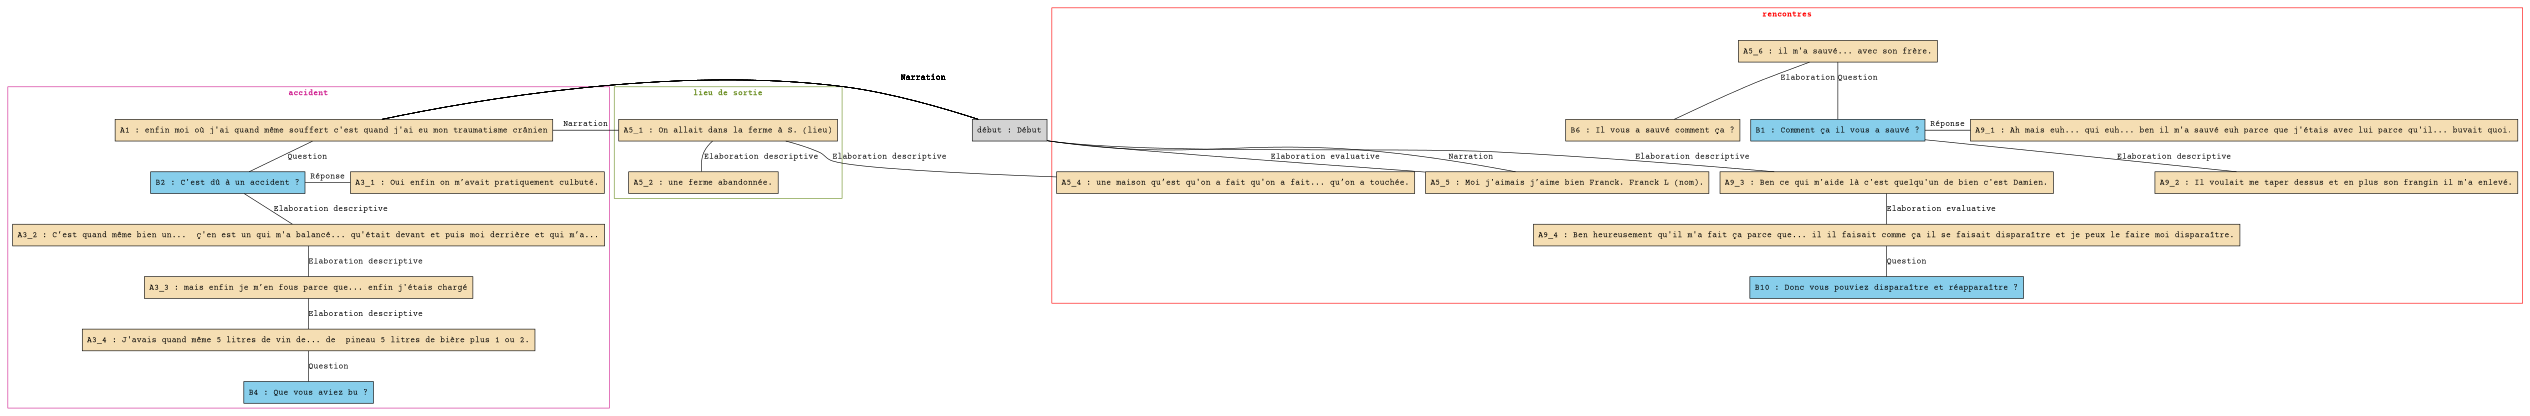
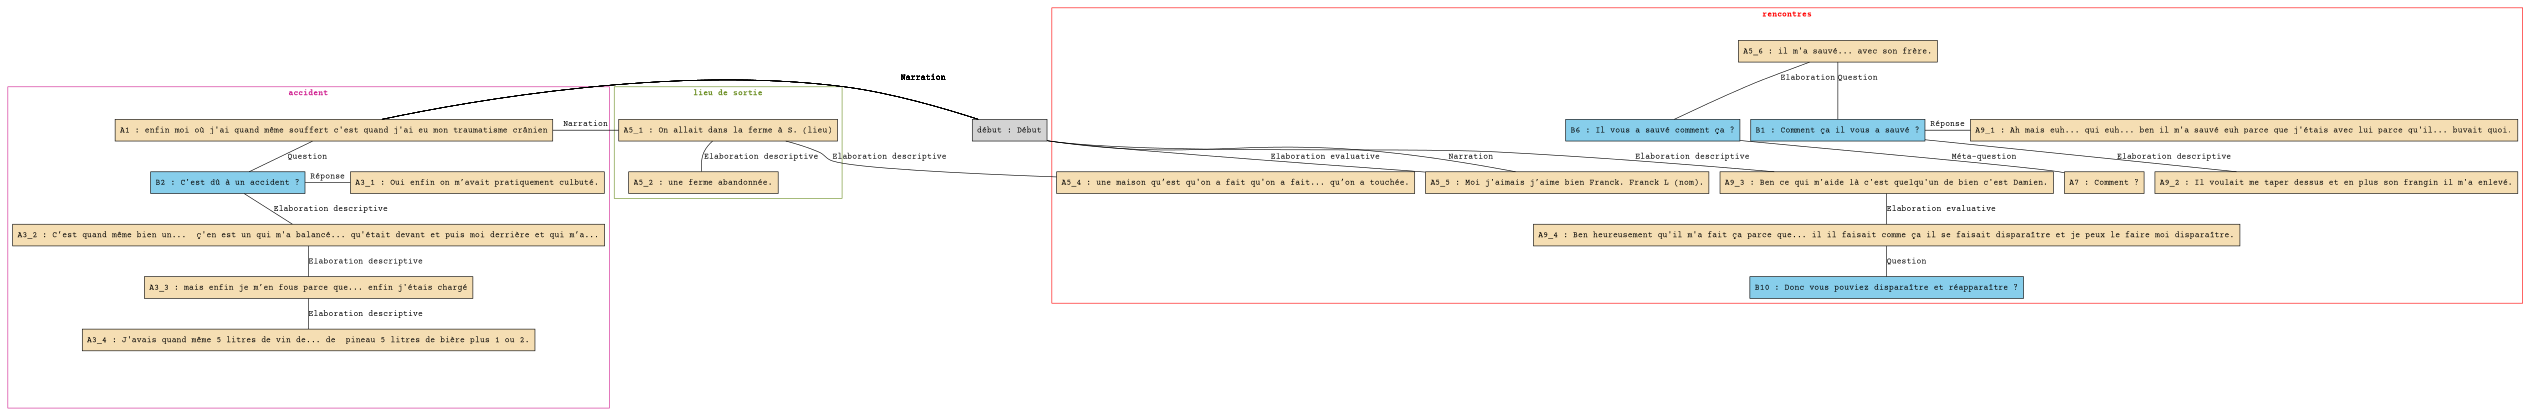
node "B6 : Il vous a sauvé comment ça ?": fillcolor wheat -> skyblue
node "A7 : Comment ?": added
node "B4 : Que vous aviez bu ?": removed
